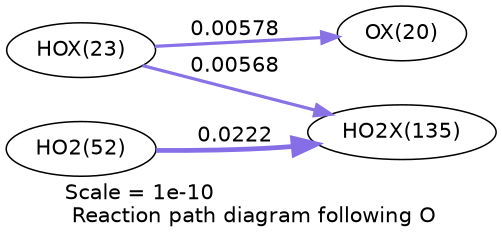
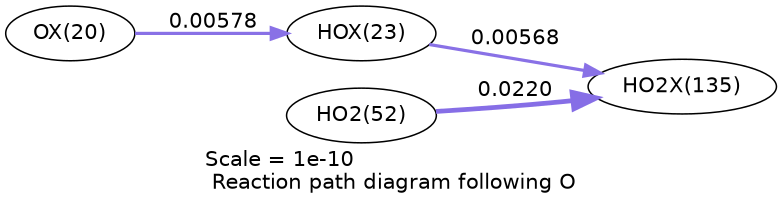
edge "HOX(23)" -> "OX(20)": reversed
edge "HO2(52)" -> "HO2X(135)": label " 0.0222" -> " 0.0220"
